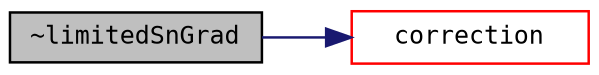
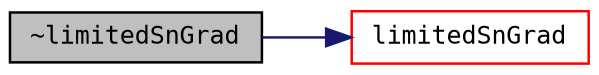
node "correction": label "correction" -> "limitedSnGrad"
